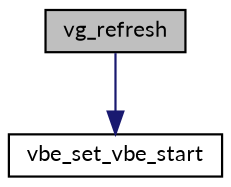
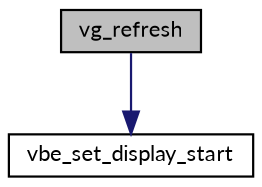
node "vbe_set_vbe_start": label "vbe_set_vbe_start" -> "vbe_set_display_start"
